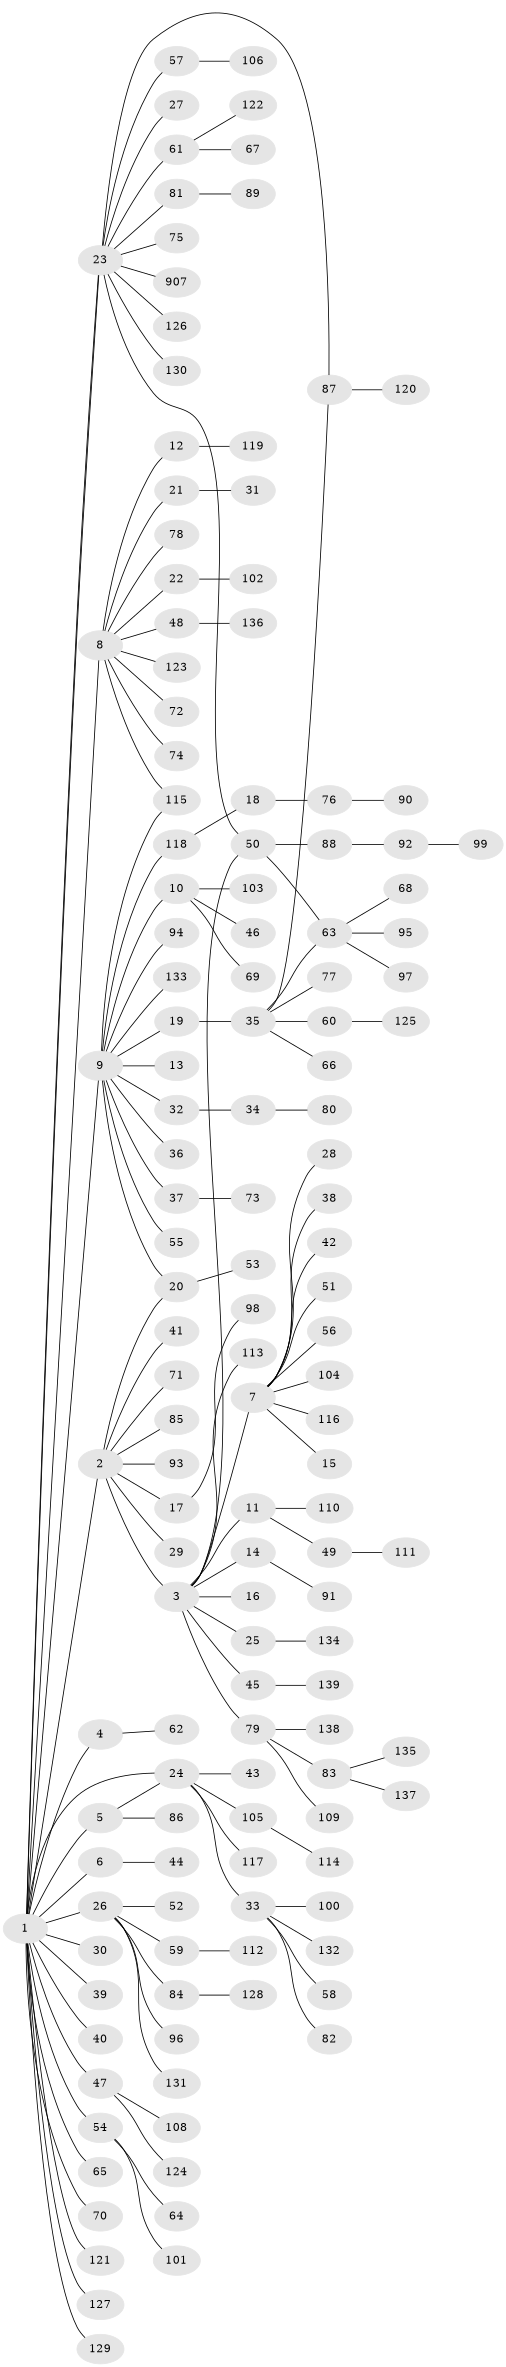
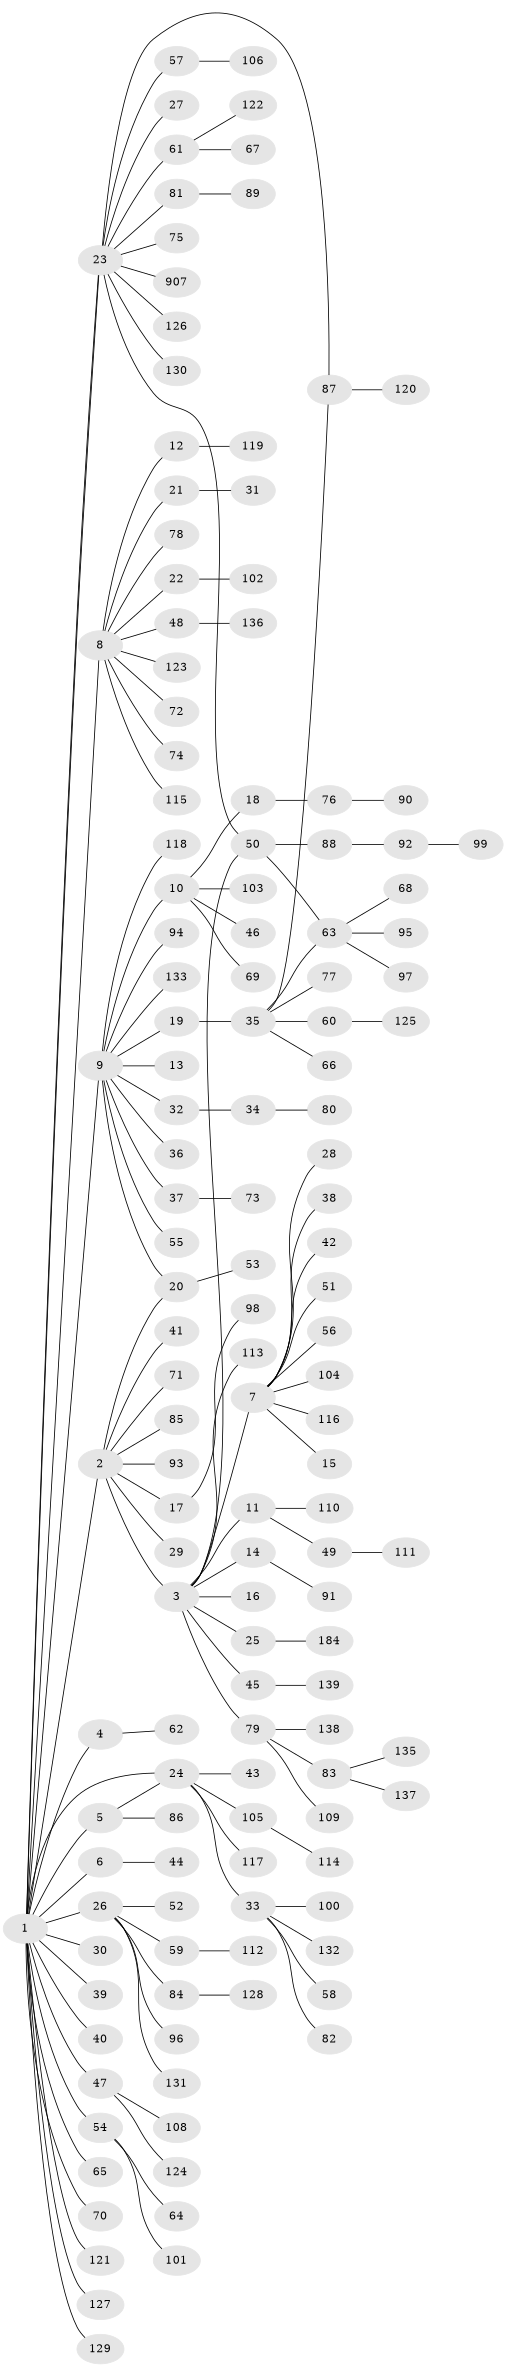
edge "18" -- "118": now "18" -- "10"
edge "115" -- "9": removed
node "134": label "134" -> "184"
